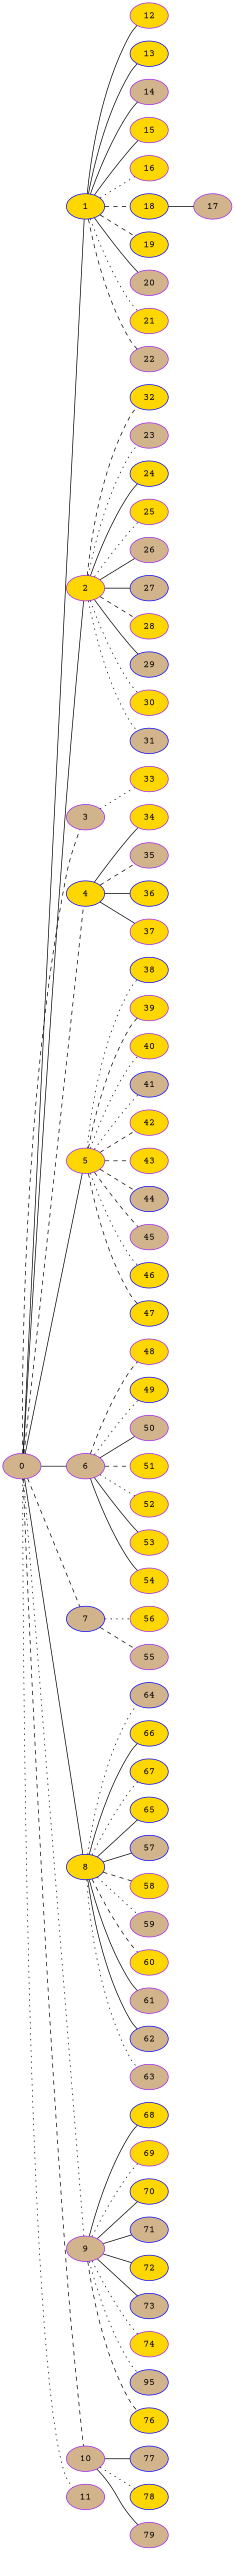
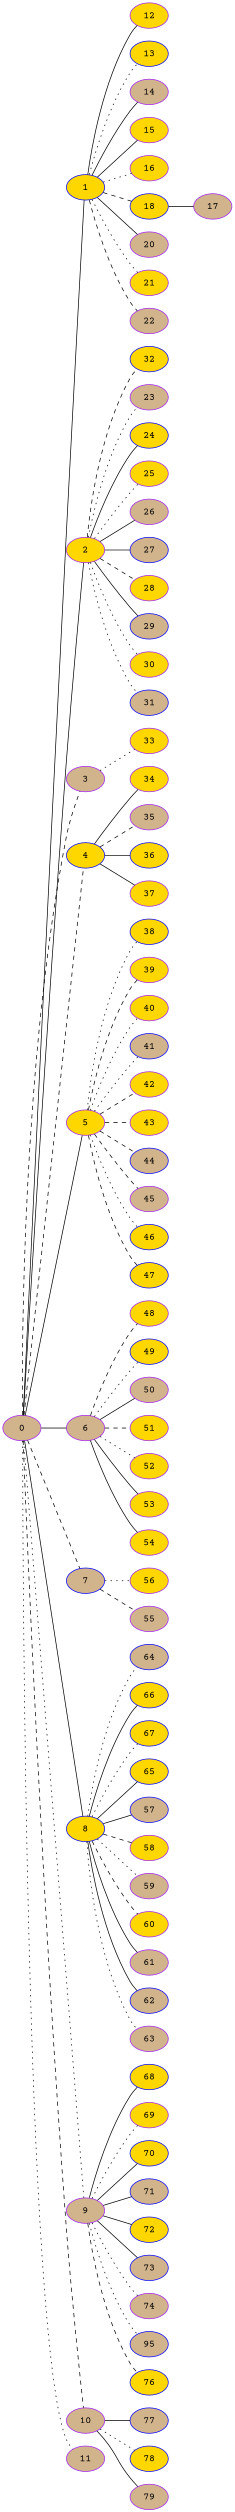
edge "13" -- "1": style solid -> dotted
node "19": removed
node "74": fillcolor gold -> tan
